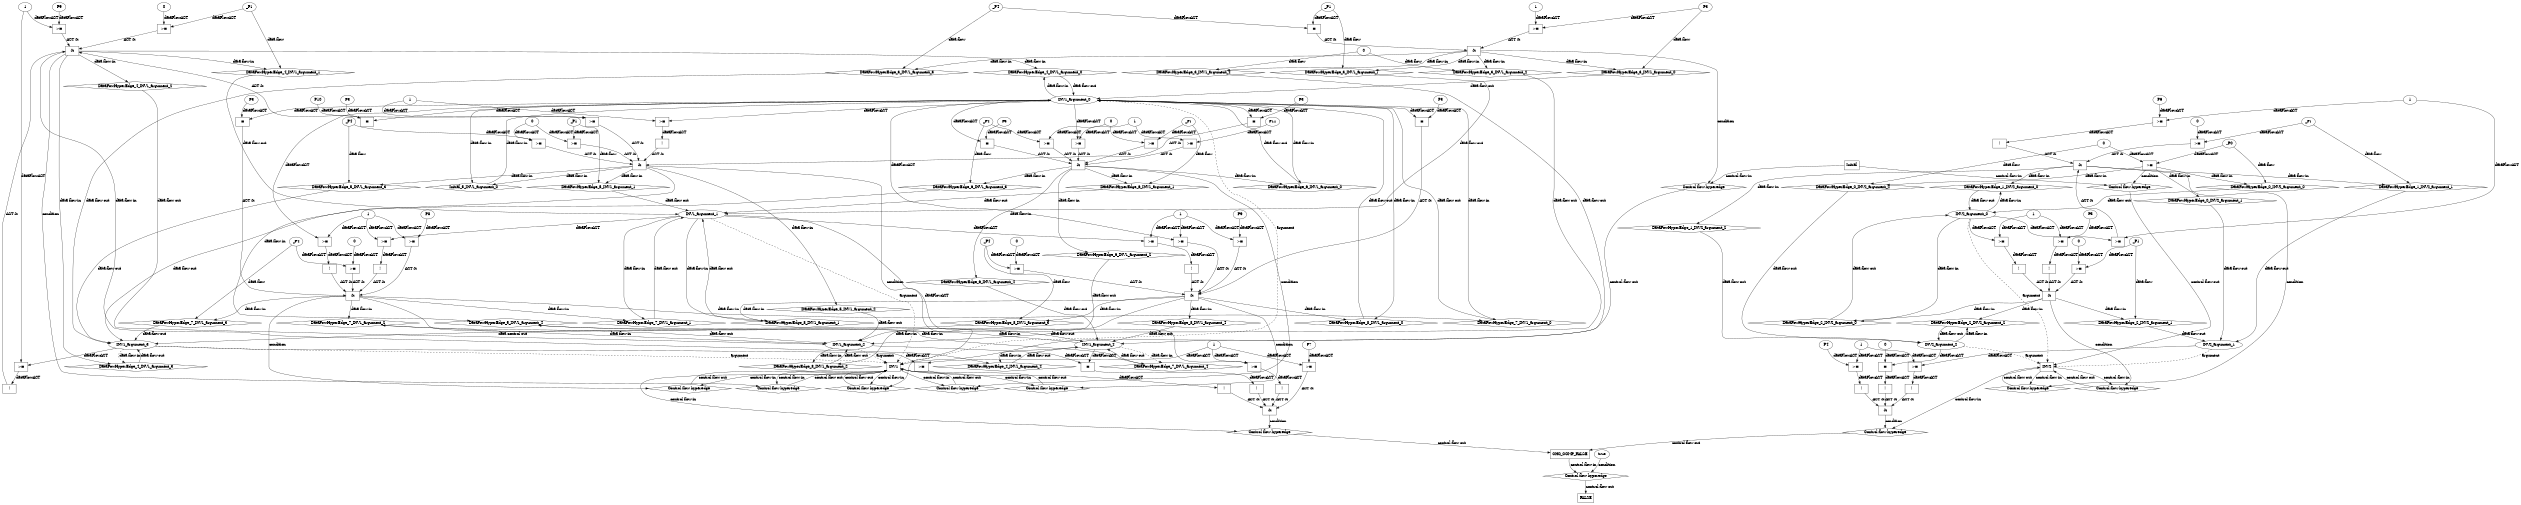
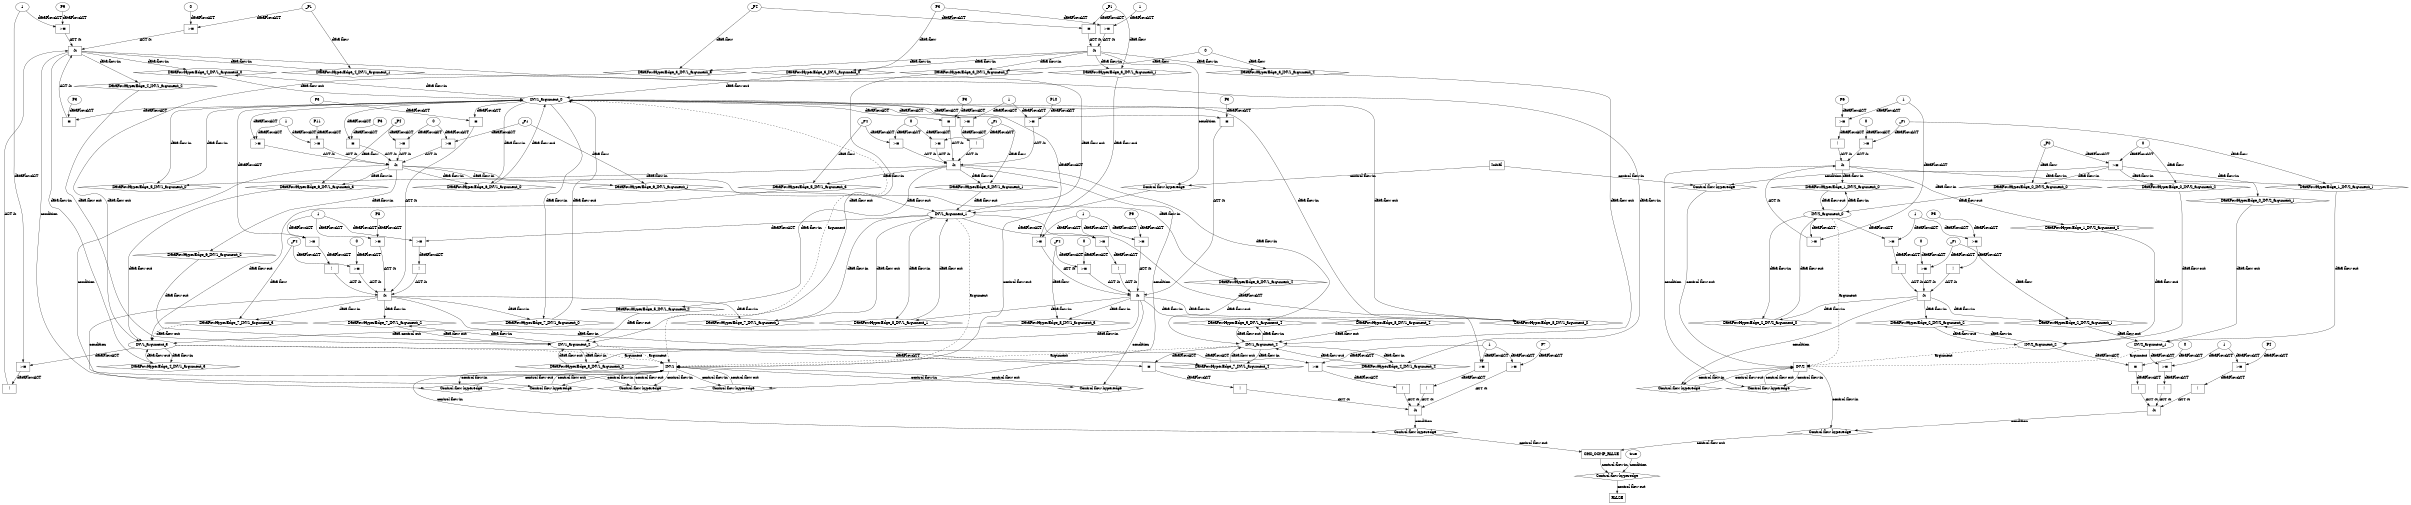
node "Initial_5_INV1_argument_0": label "Initial_5_INV1_argument_0" -> "DataFowHyperEdge_5_INV1_argument_0"
edge "DataFowHyperEdge_7_INV1_argument_3" -> "INV1_argument_3": style solid -> dashed
edge "INV1_argument_4" -> "DataFowHyperEdge_7_INV1_argument_4": style dashed -> solid
edge "INV1_argument_3" -> "DataFowHyperEdge_4_INV1_argument_3": style dashed -> solid
edge "INV1_argument_4" -> "INV1": added, label "argument"
